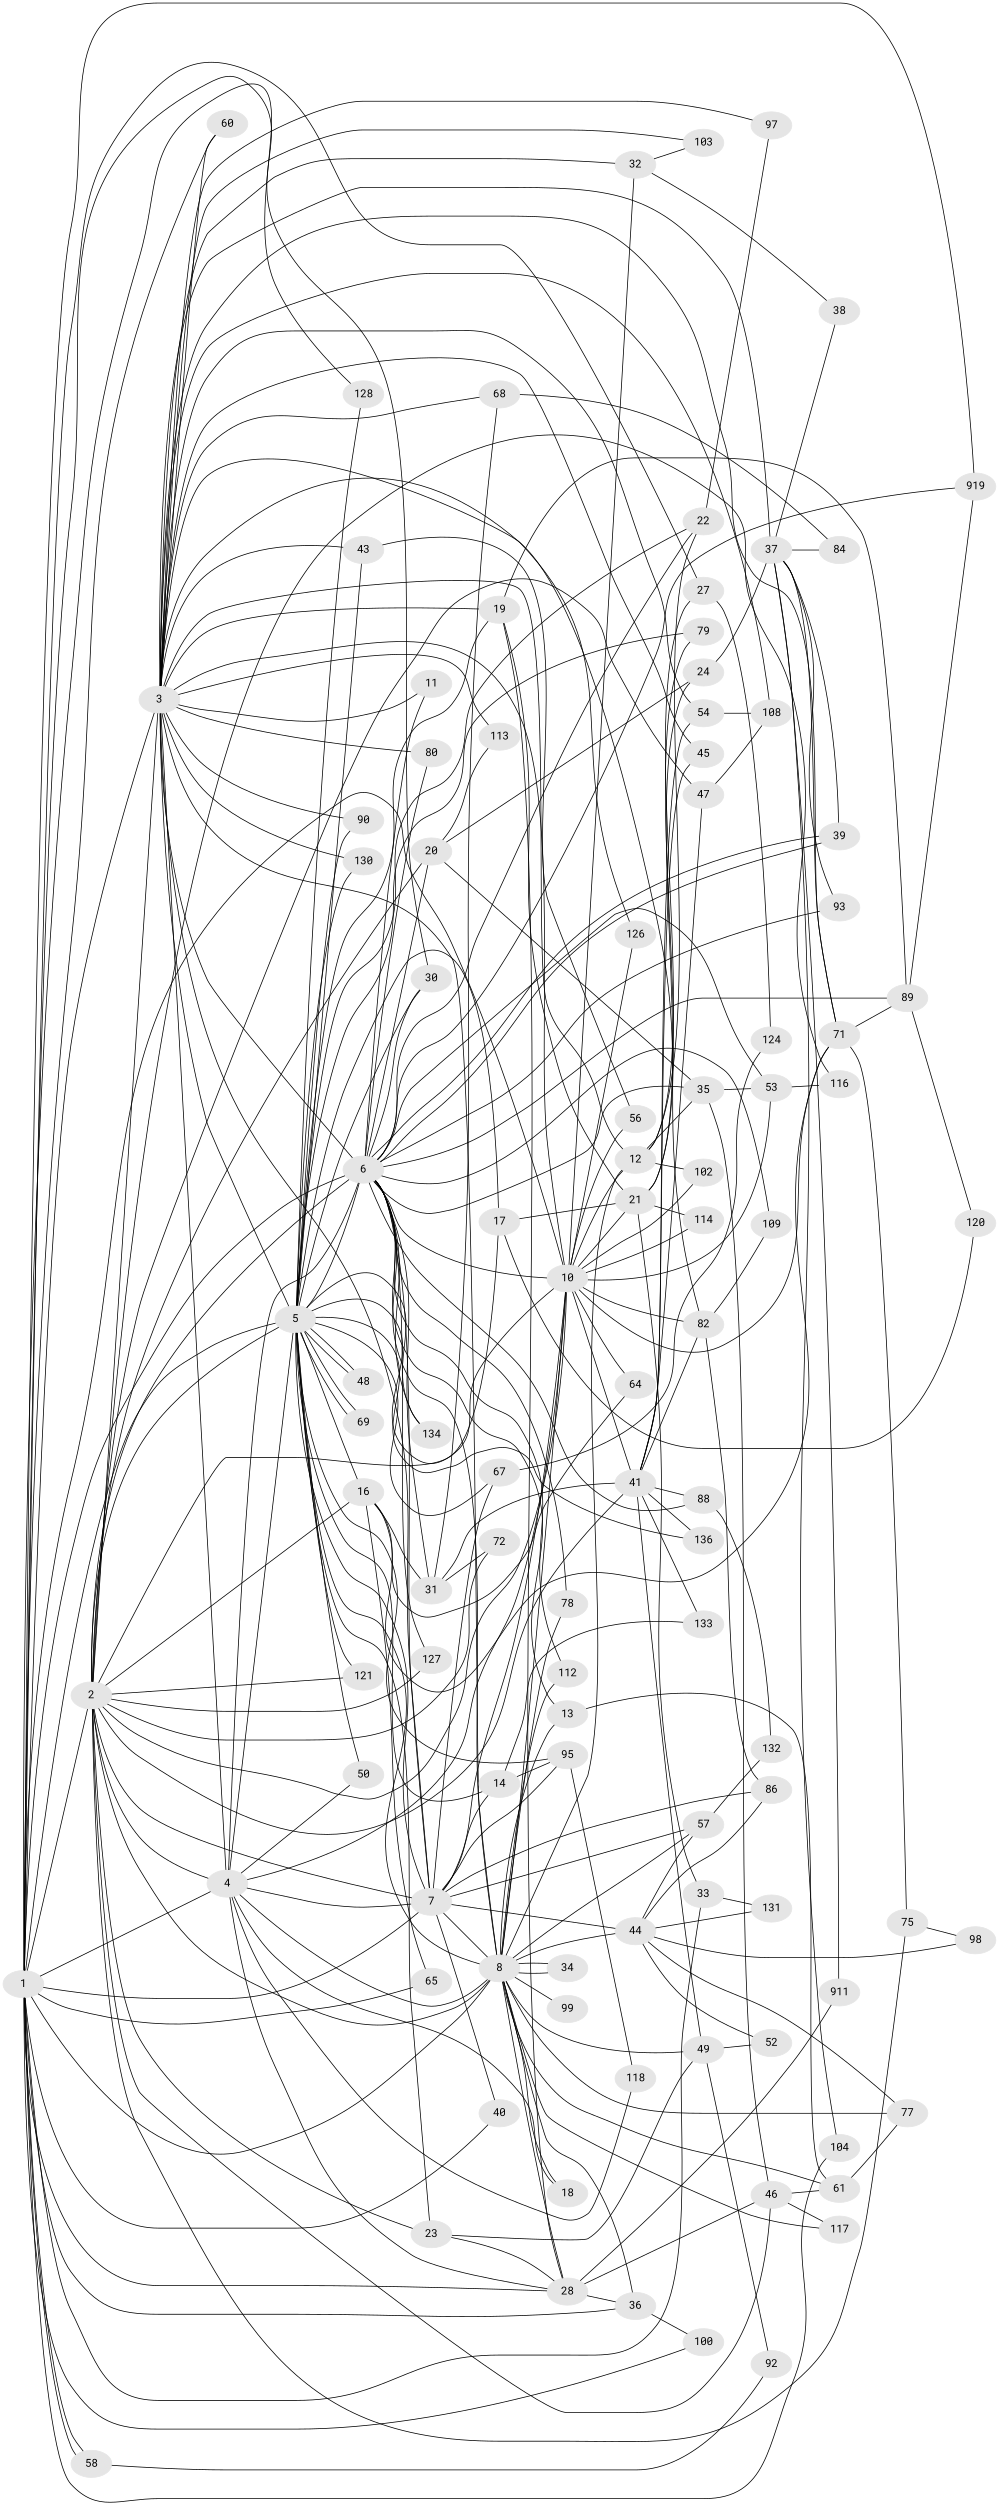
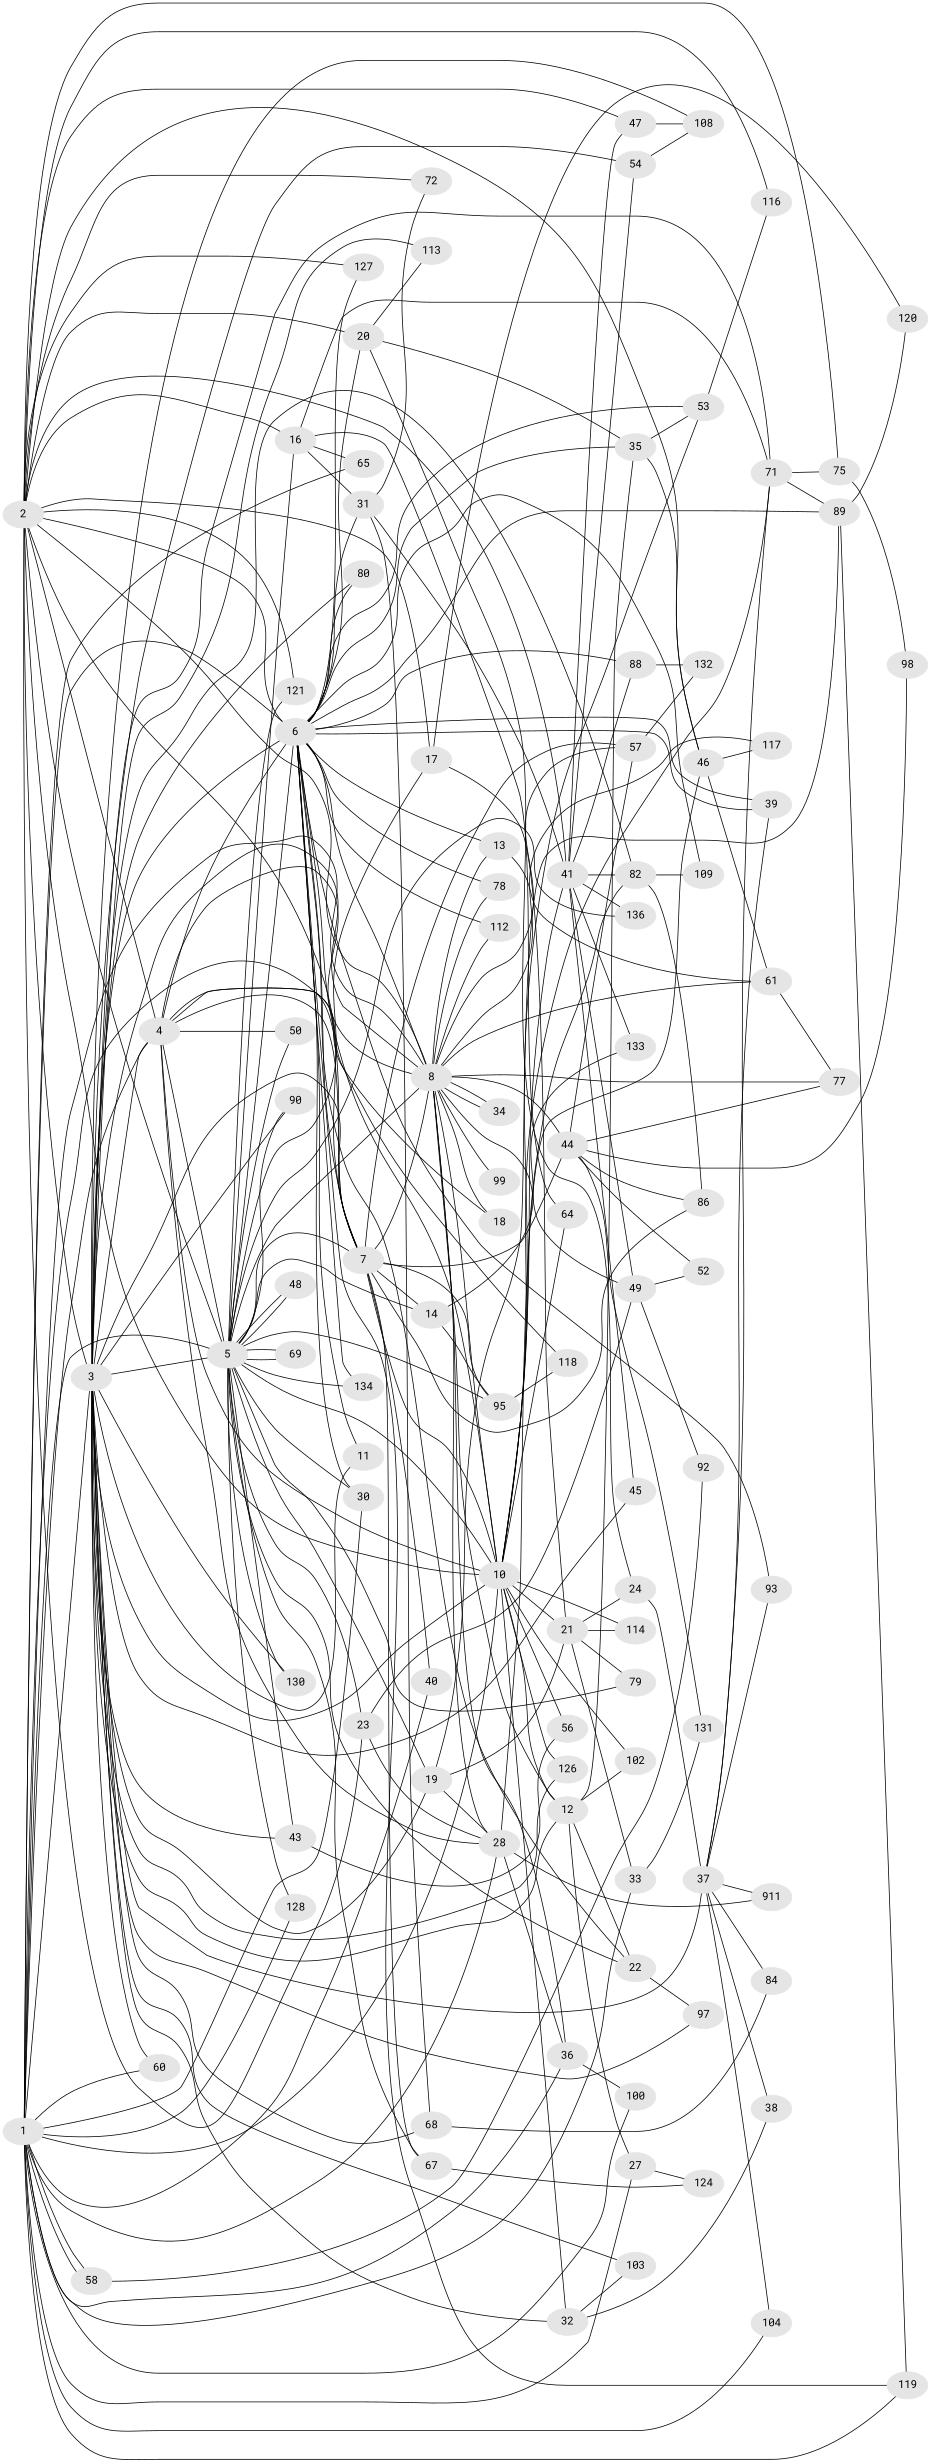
node "919": label "919" -> "119"
edge "2" -- "1": removed
